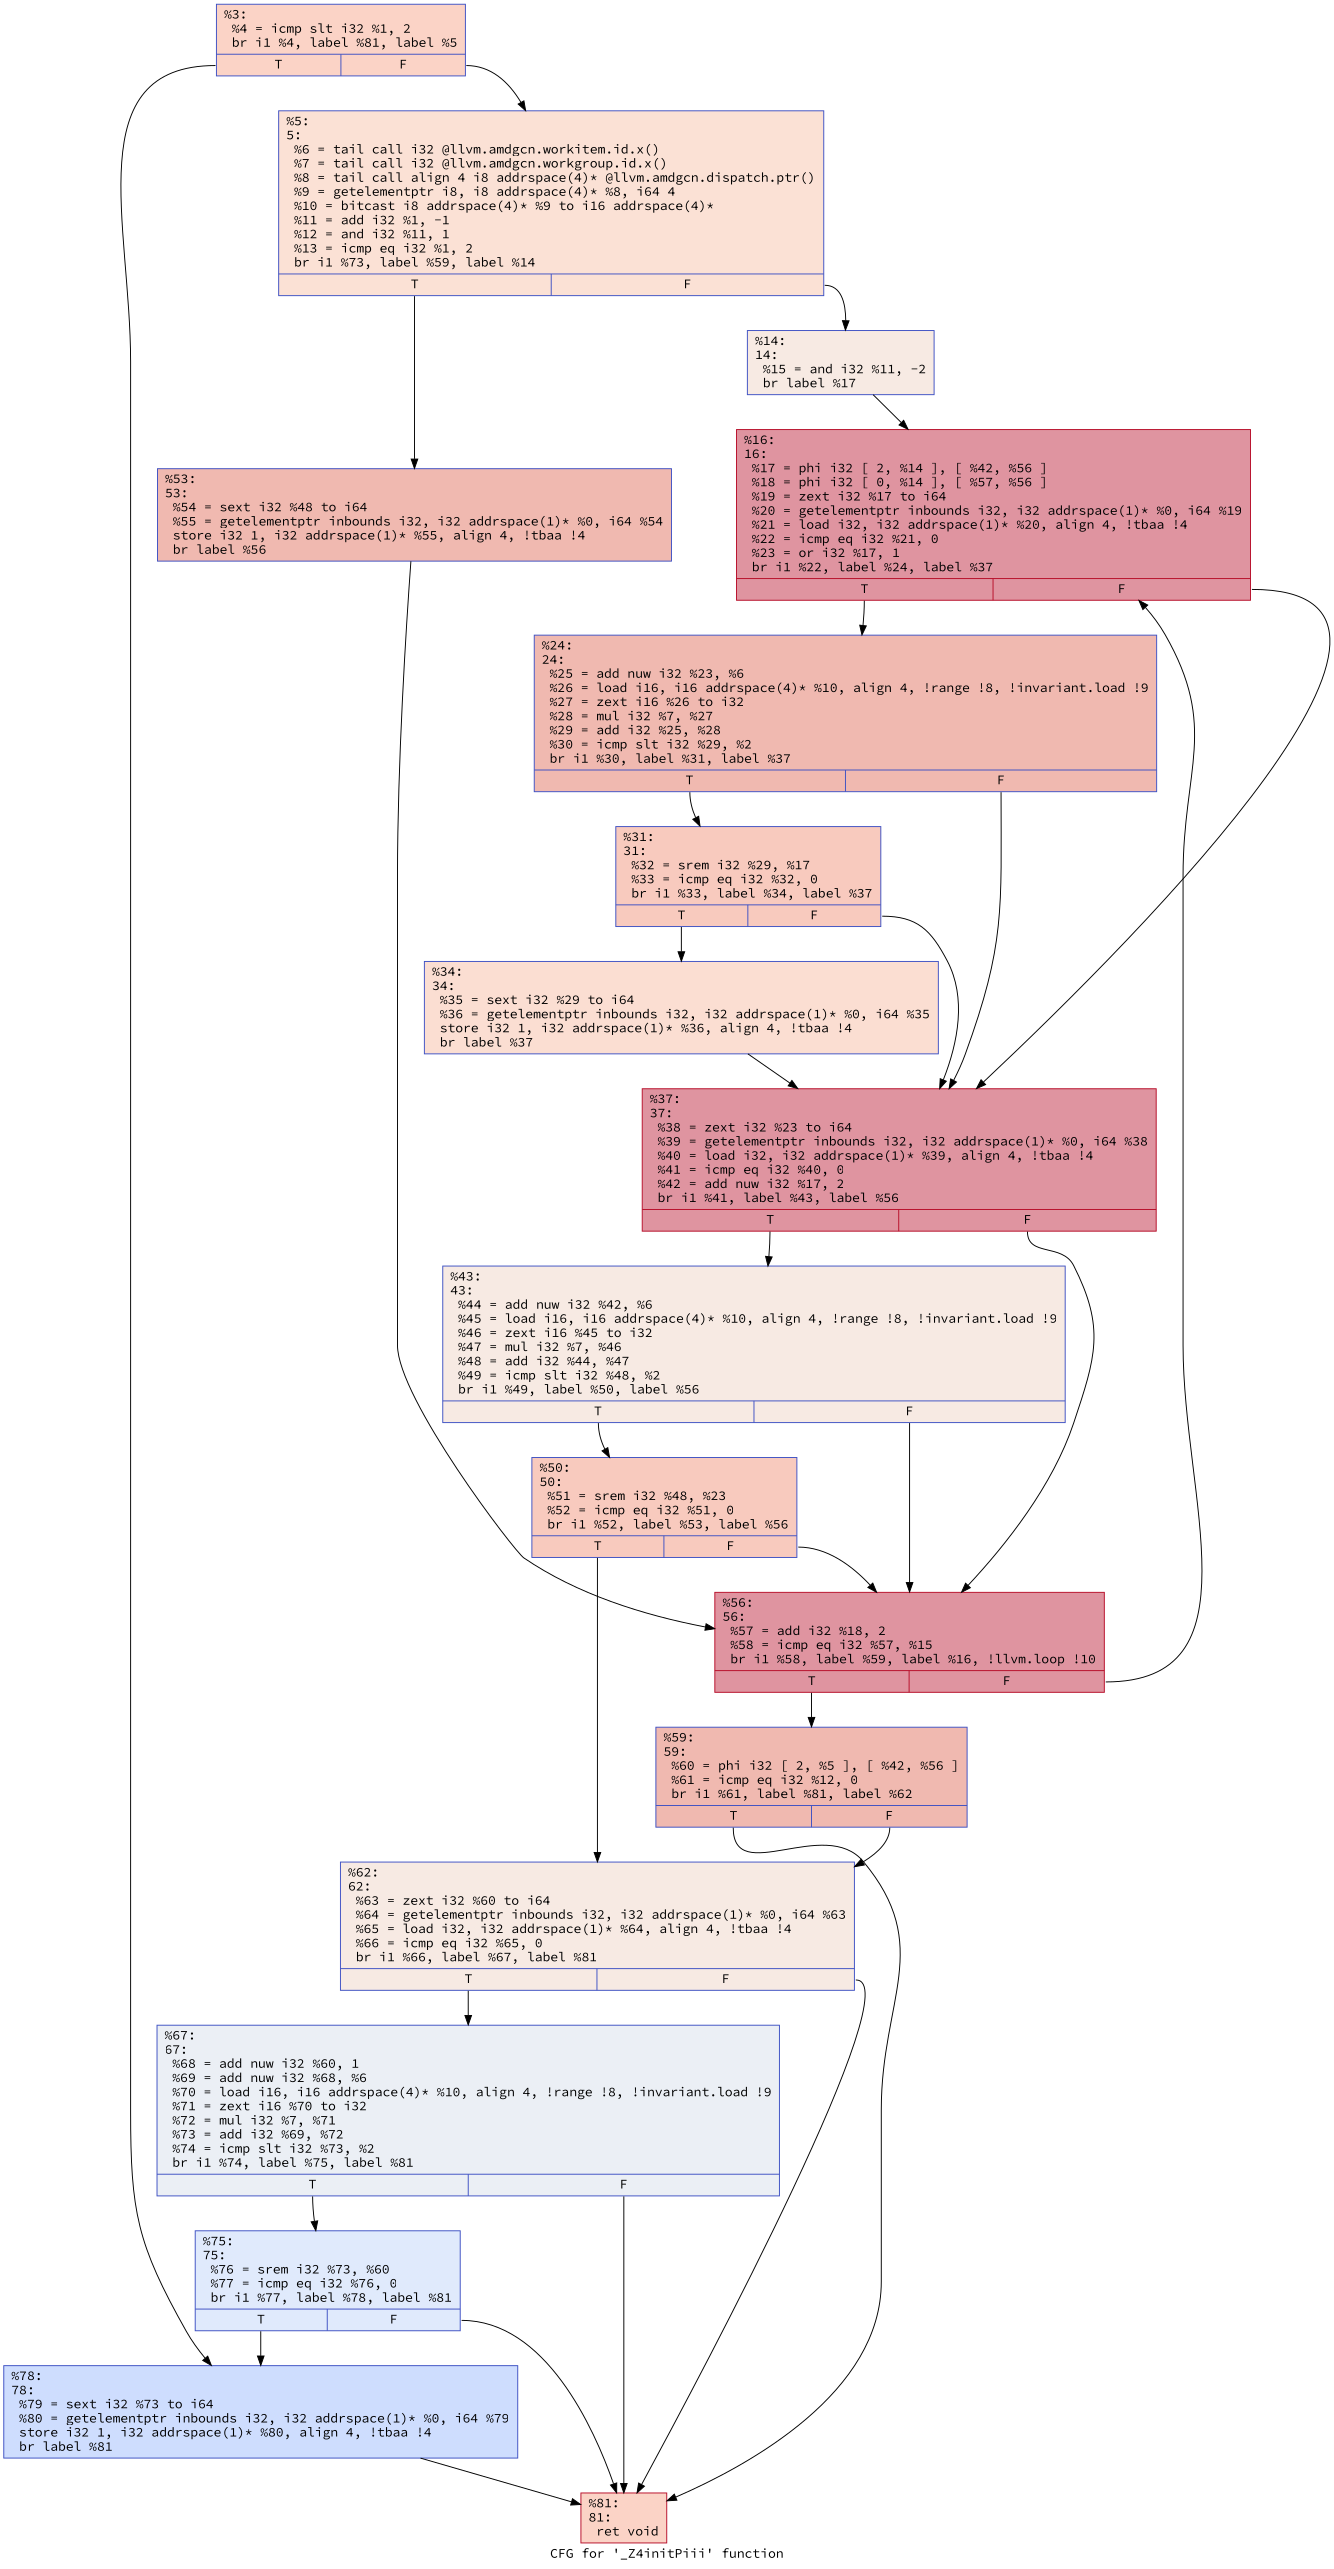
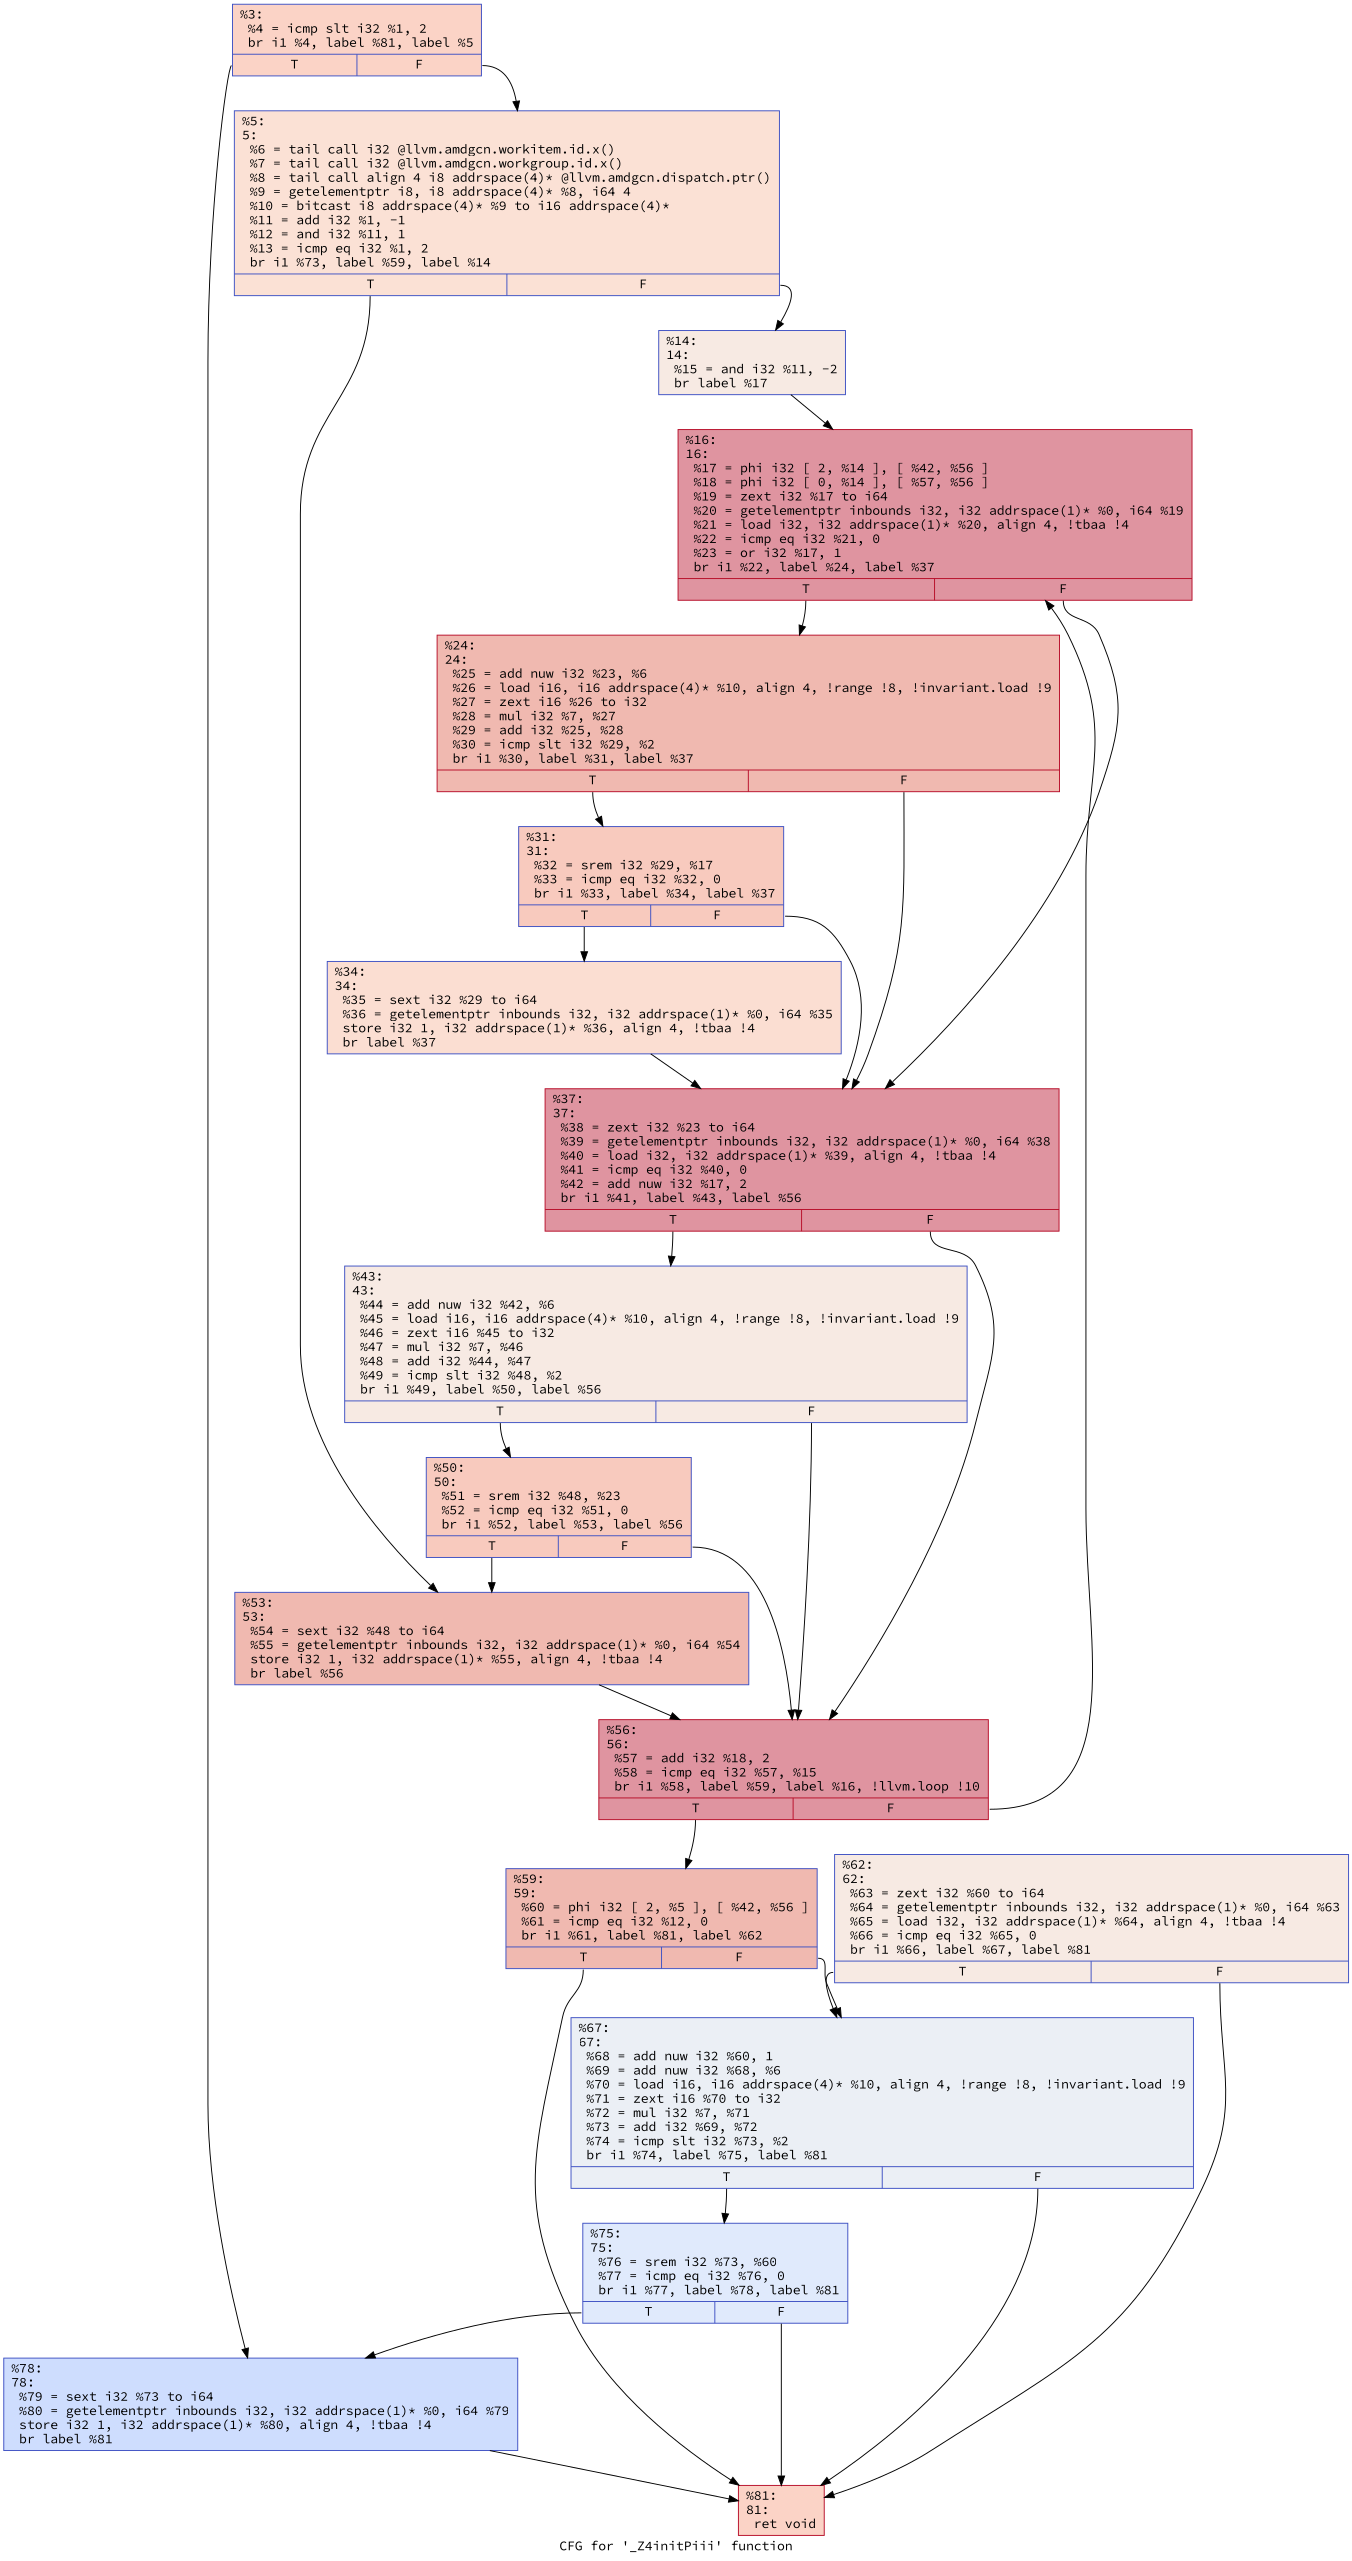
node "%24:": color #3d50c3ff -> #b70d28ff
edge "%50:" -> "%62:": now "%50:" -> "%53:"
edge "%59:" -> "%62:": now "%59:" -> "%67:"
